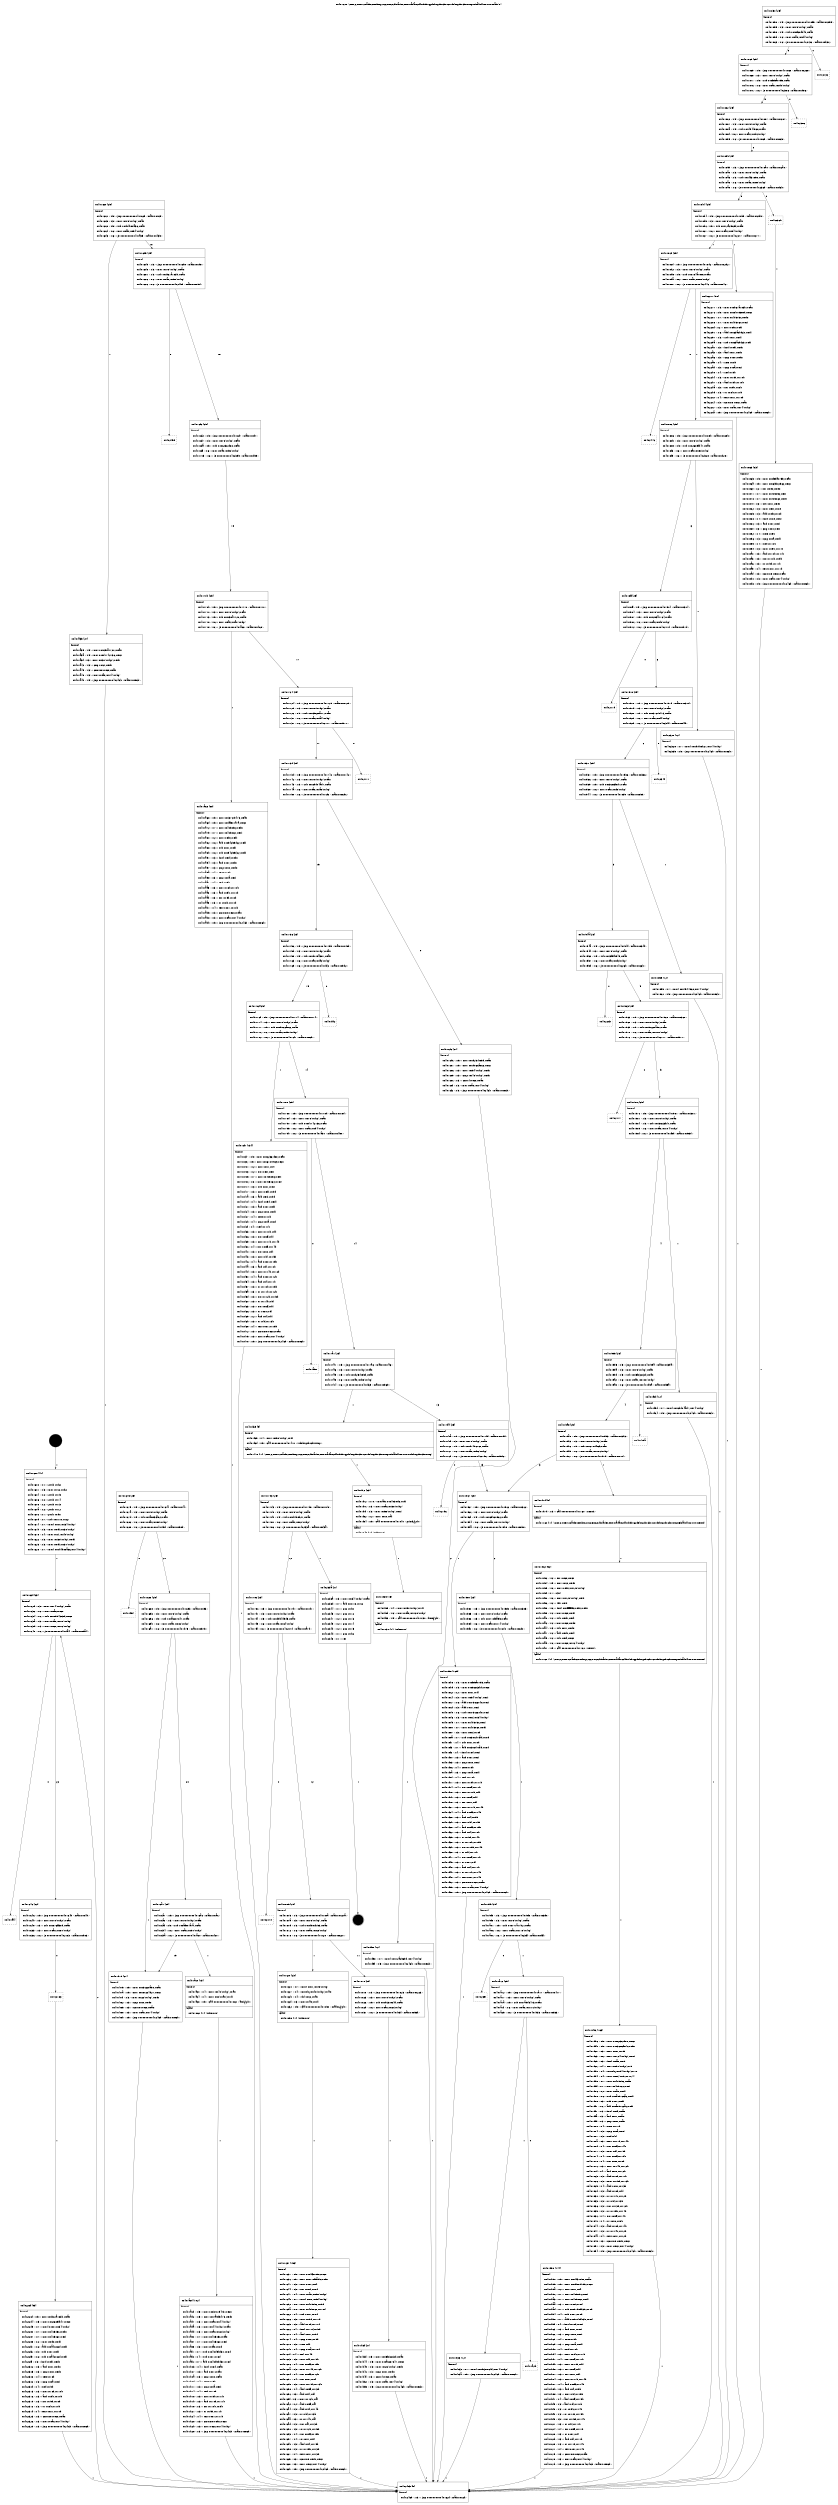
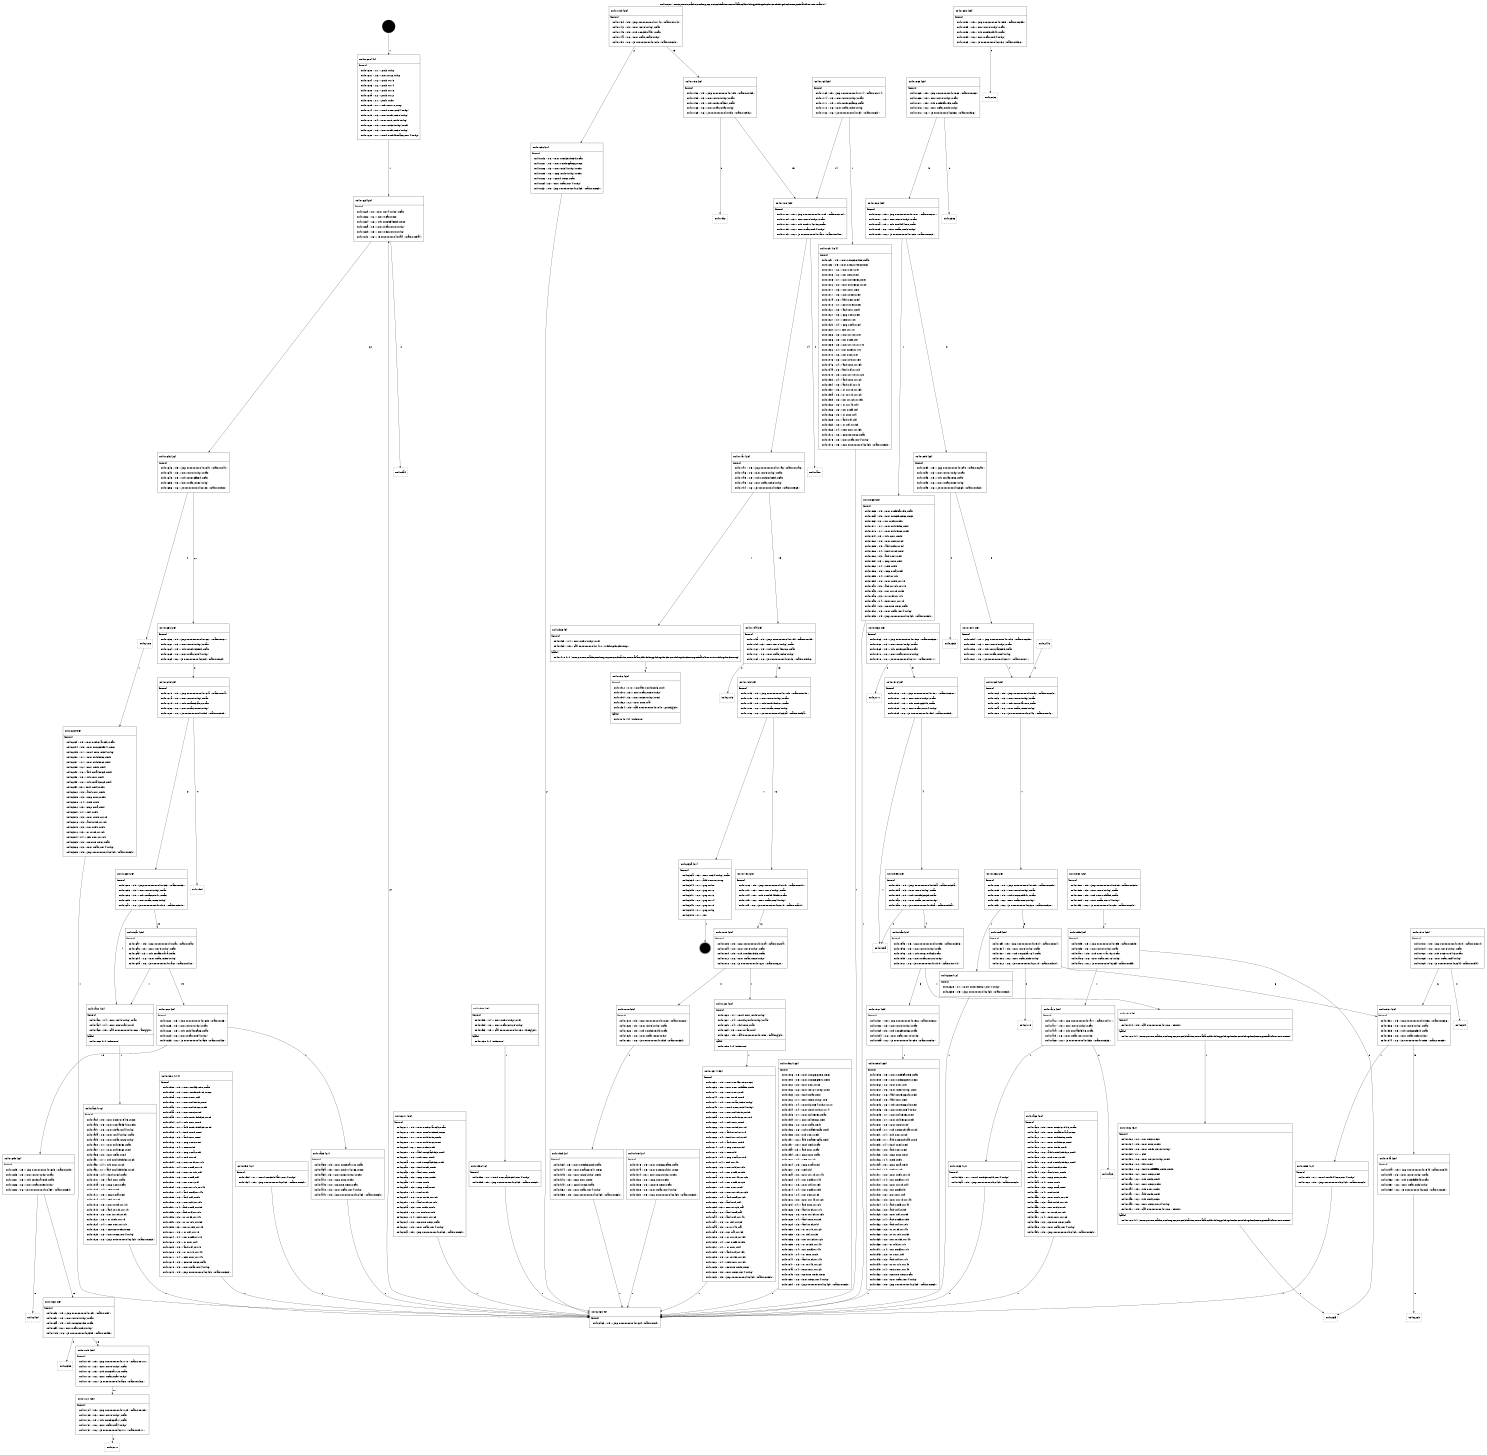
edge "0x401850 [25]" -> "0x401869 [25]": removed, label "9"
edge "0x4018b4 [25]" -> "0x402277 [88]": removed, label "1"
edge "0x40236b" -> "0x401e65 [83]": now "0x401882 [25]" -> "0x401e65 [83]"
edge "0x4018cd [25]" -> "0x40244c": reversed
node "0x40165c [25]": added
edge "0x4018ff [25]" -> "0x401918 [25]": now "0x4018ff [25]" -> "0x401931 [25]"
edge "0x40170b [25]" -> "0x401a68 [88]": removed, label "1"
edge "0x401724 [25]" -> "0x40173d [25]": removed, label "17"
edge "0x401756 [25]" -> "0x40176f [25]": now "0x401756 [25]" -> "0x401788 [25]"
edge "0x40194a [25]" -> "0x401963 [25]": removed, label "5"
edge "0x40197c [25]" -> "0x401f5d [12]": now "0x40197c [25]" -> "0x401b5a"
node "0x402399": added
edge "0x4017ba [25]" -> "0x4019c7 [25]": now "0x4017ba [25]" -> "0x4017d3 [25]"
edge "0x4019c7 [25]" -> "0x4019e0 [25]": removed, label "2"
edge "0x401f72 [23]" -> "0x401f89 [15]": removed, label "1"
edge "0x40168e [25]" -> "0x401b75 [27]": now "0x40168e [25]" -> "0x401ac0 [13]"
edge "0x401d82 [52]" -> "0x401db6 [163]": now "0x401d82 [52]" -> "0x4023ff"
node "0x40207d": removed
edge "0x4016a7 [25]" -> "0x401b75 [27]": now "0x4016a7 [25]" -> "0x4016c0 [25]"
